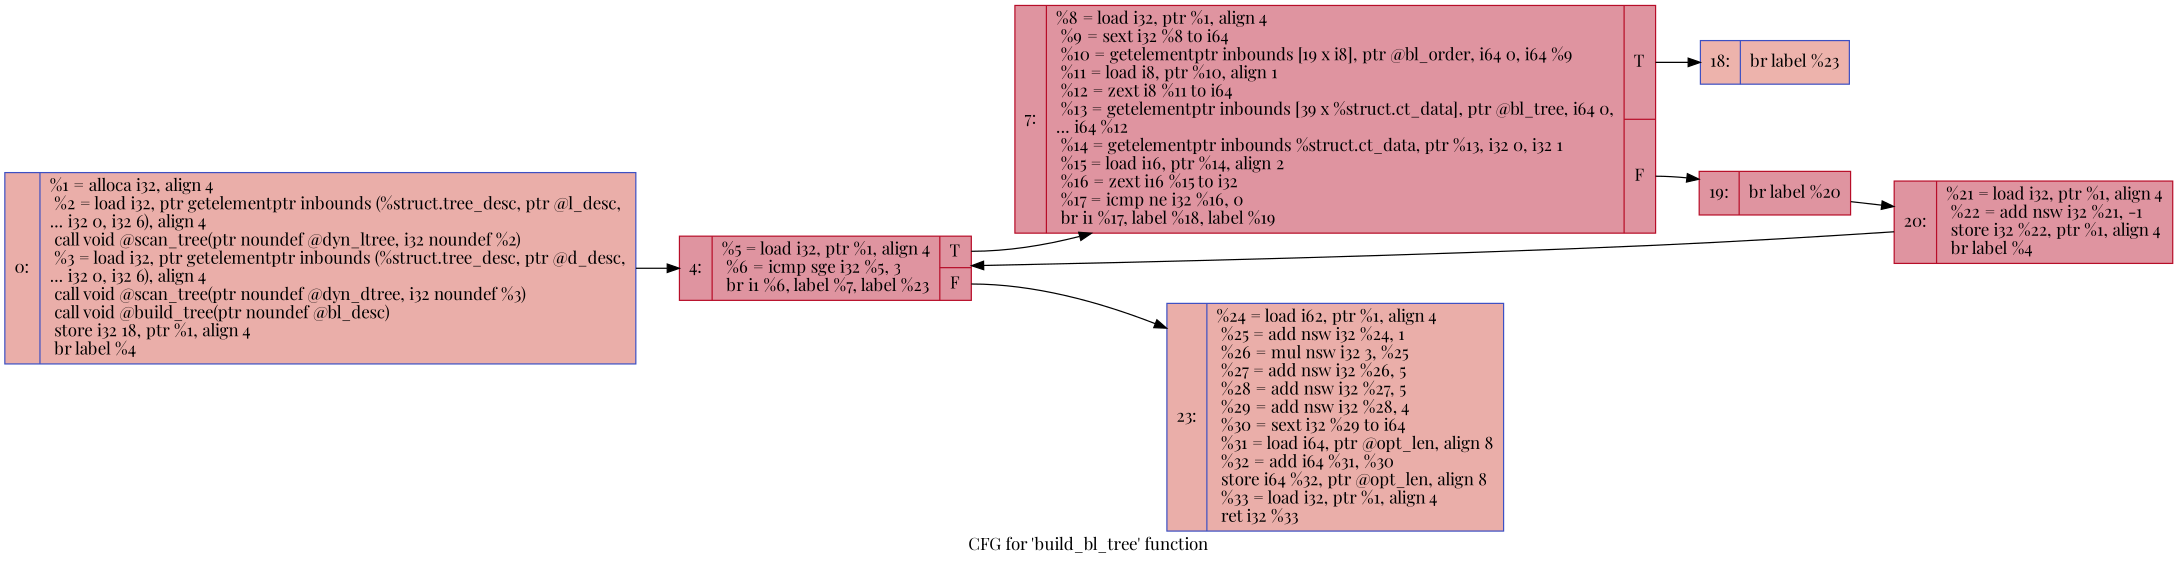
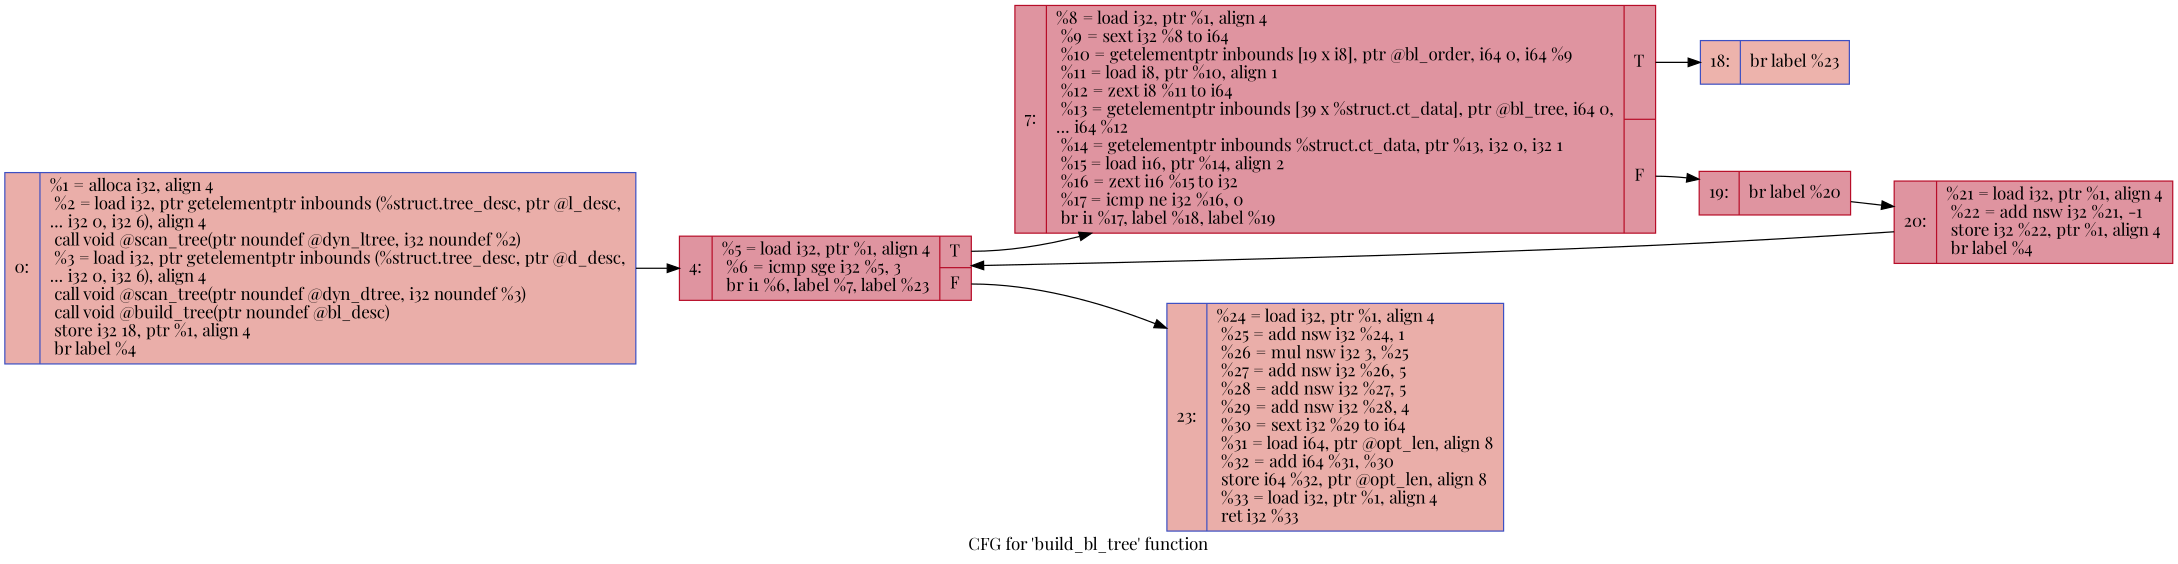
node "23:": text "%24 = load i62, ptr %1, align 4" -> "%24 = load i32, ptr %1, align 4"
